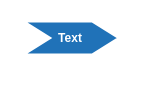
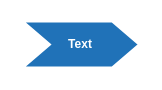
node "Text": size 100x35 -> 120x48
